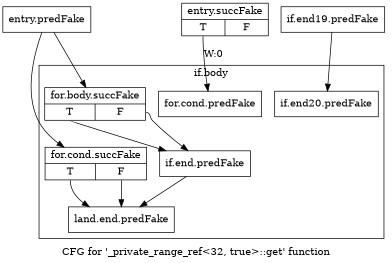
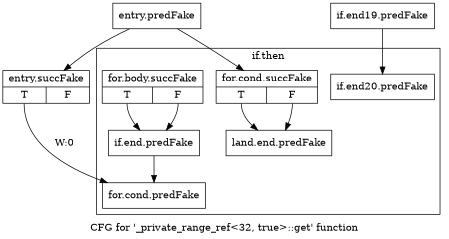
edge "entry.predFake" -> "for.body.succFake": now "entry.predFake" -> "entry.succFake"
cluster "if.body": label "if.body" -> "if.then"
edge "if.end.predFake" -> "land.end.predFake": now "if.end.predFake" -> "for.cond.predFake"
